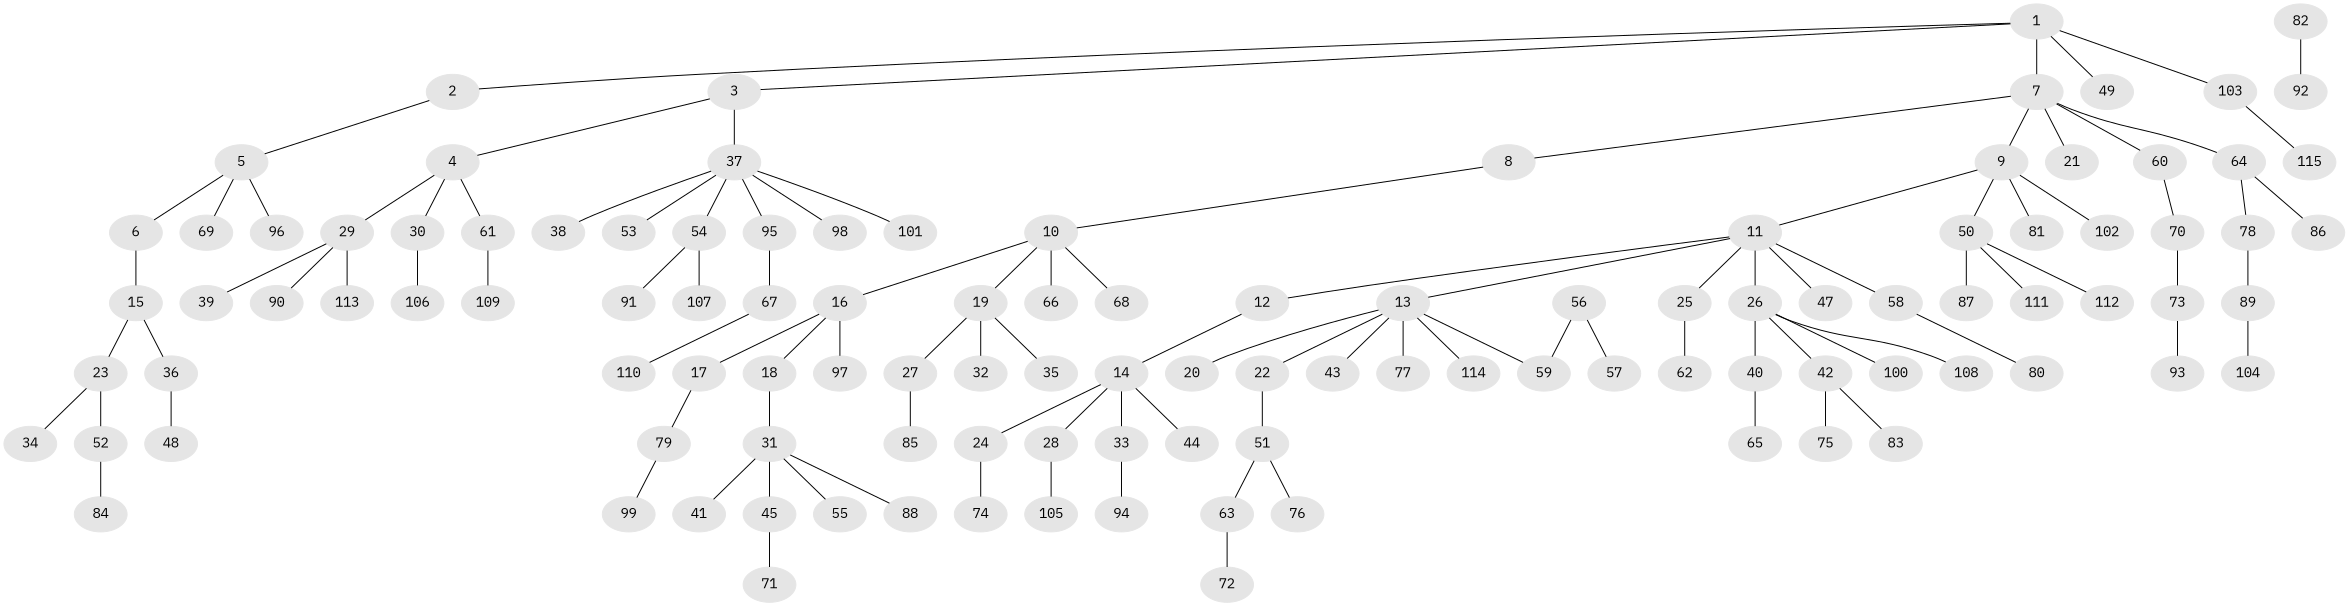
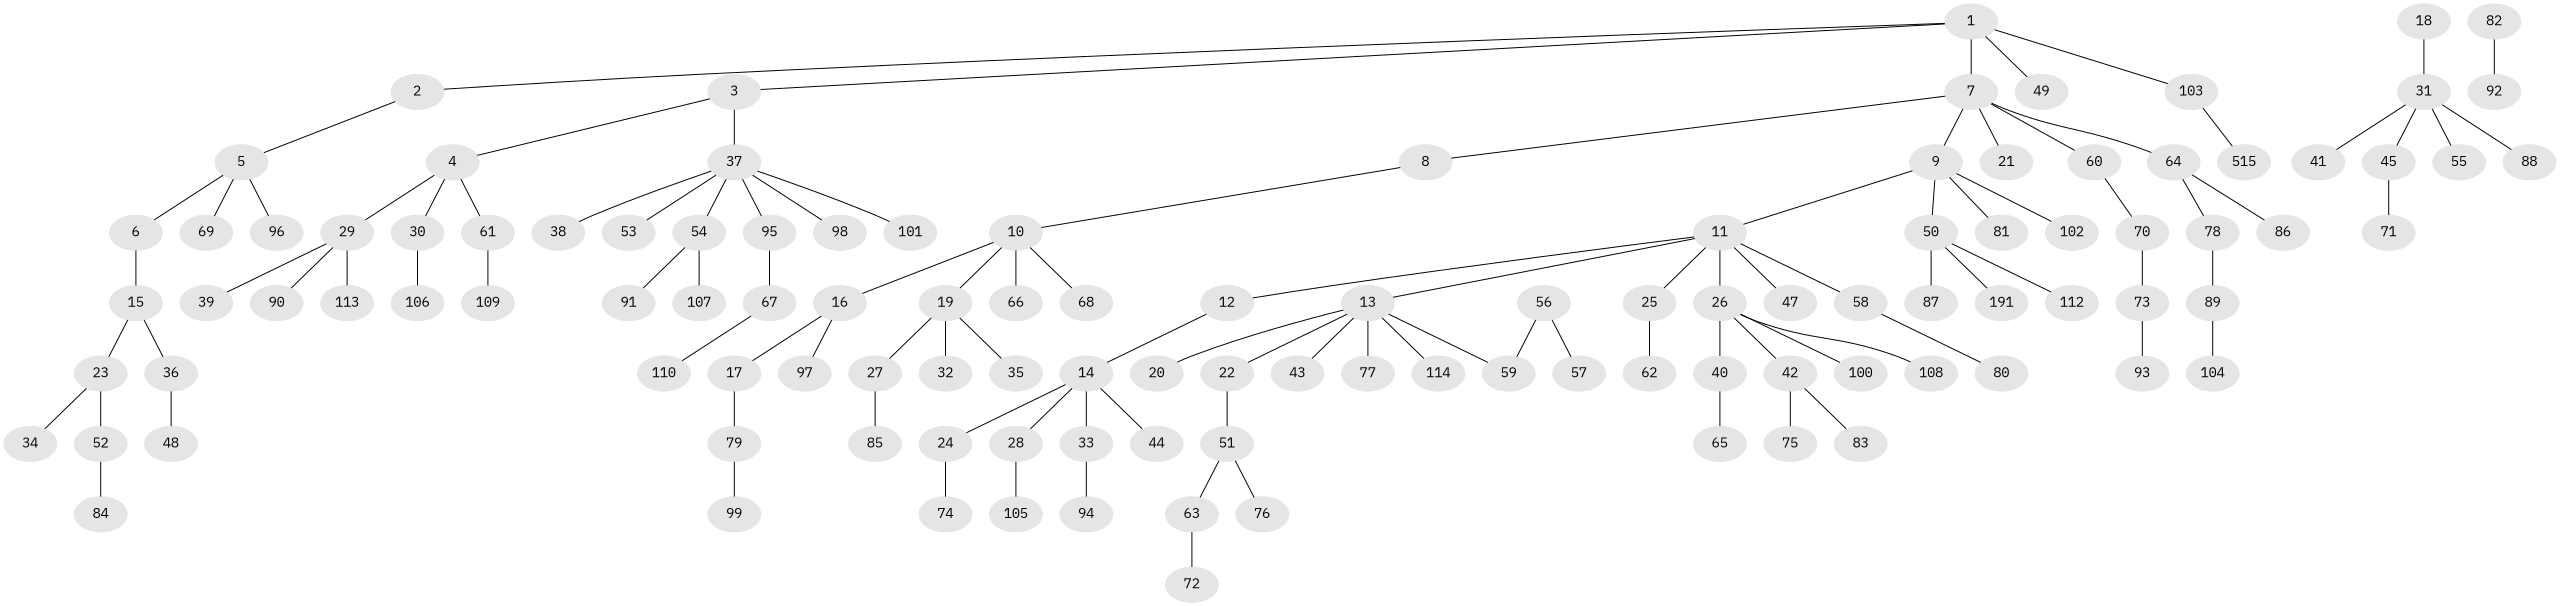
node "115": label "115" -> "515"
node "111": label "111" -> "191"
edge "16" -- "18": removed
